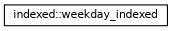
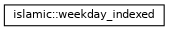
node "indexed::weekday_indexed": label "indexed::weekday_indexed" -> "islamic::weekday_indexed"
